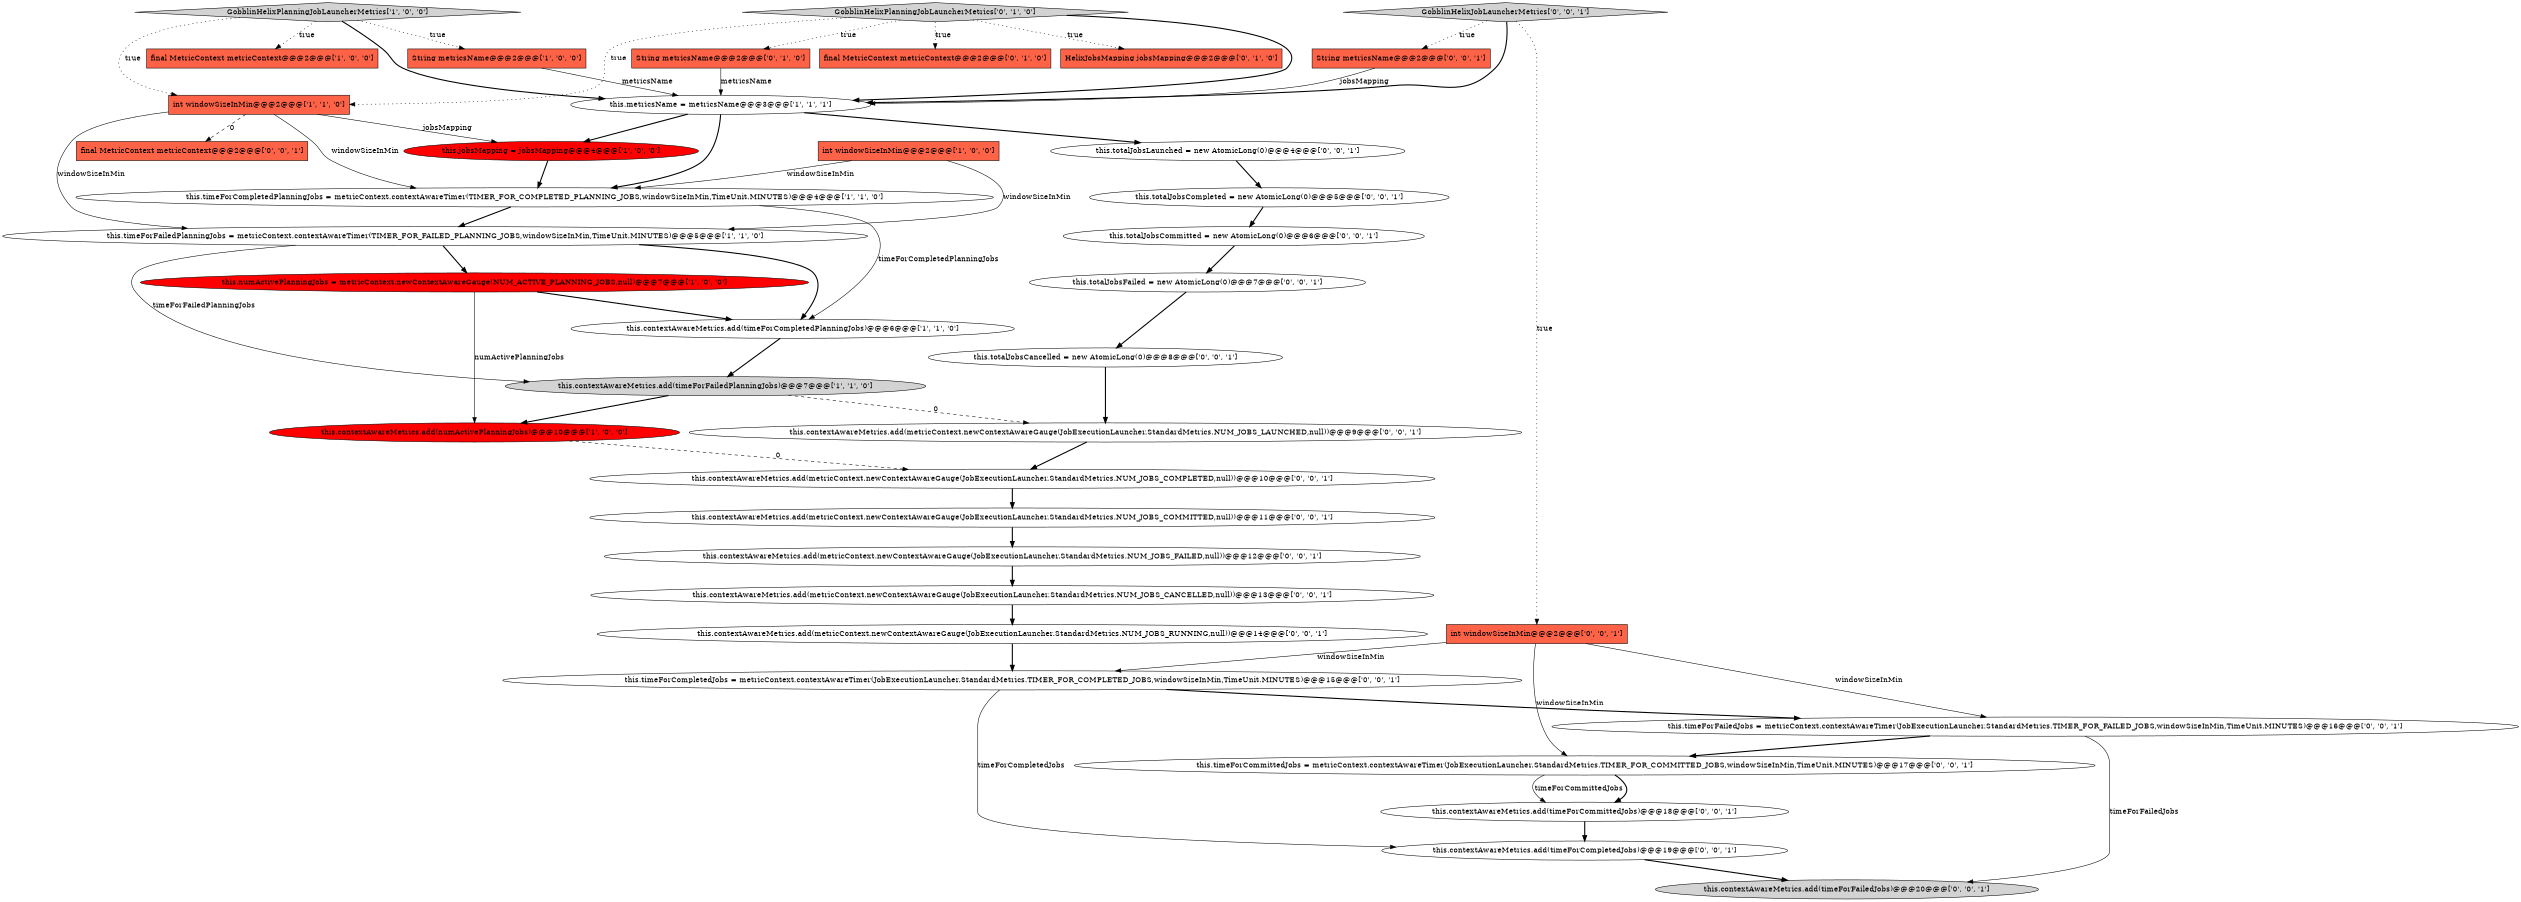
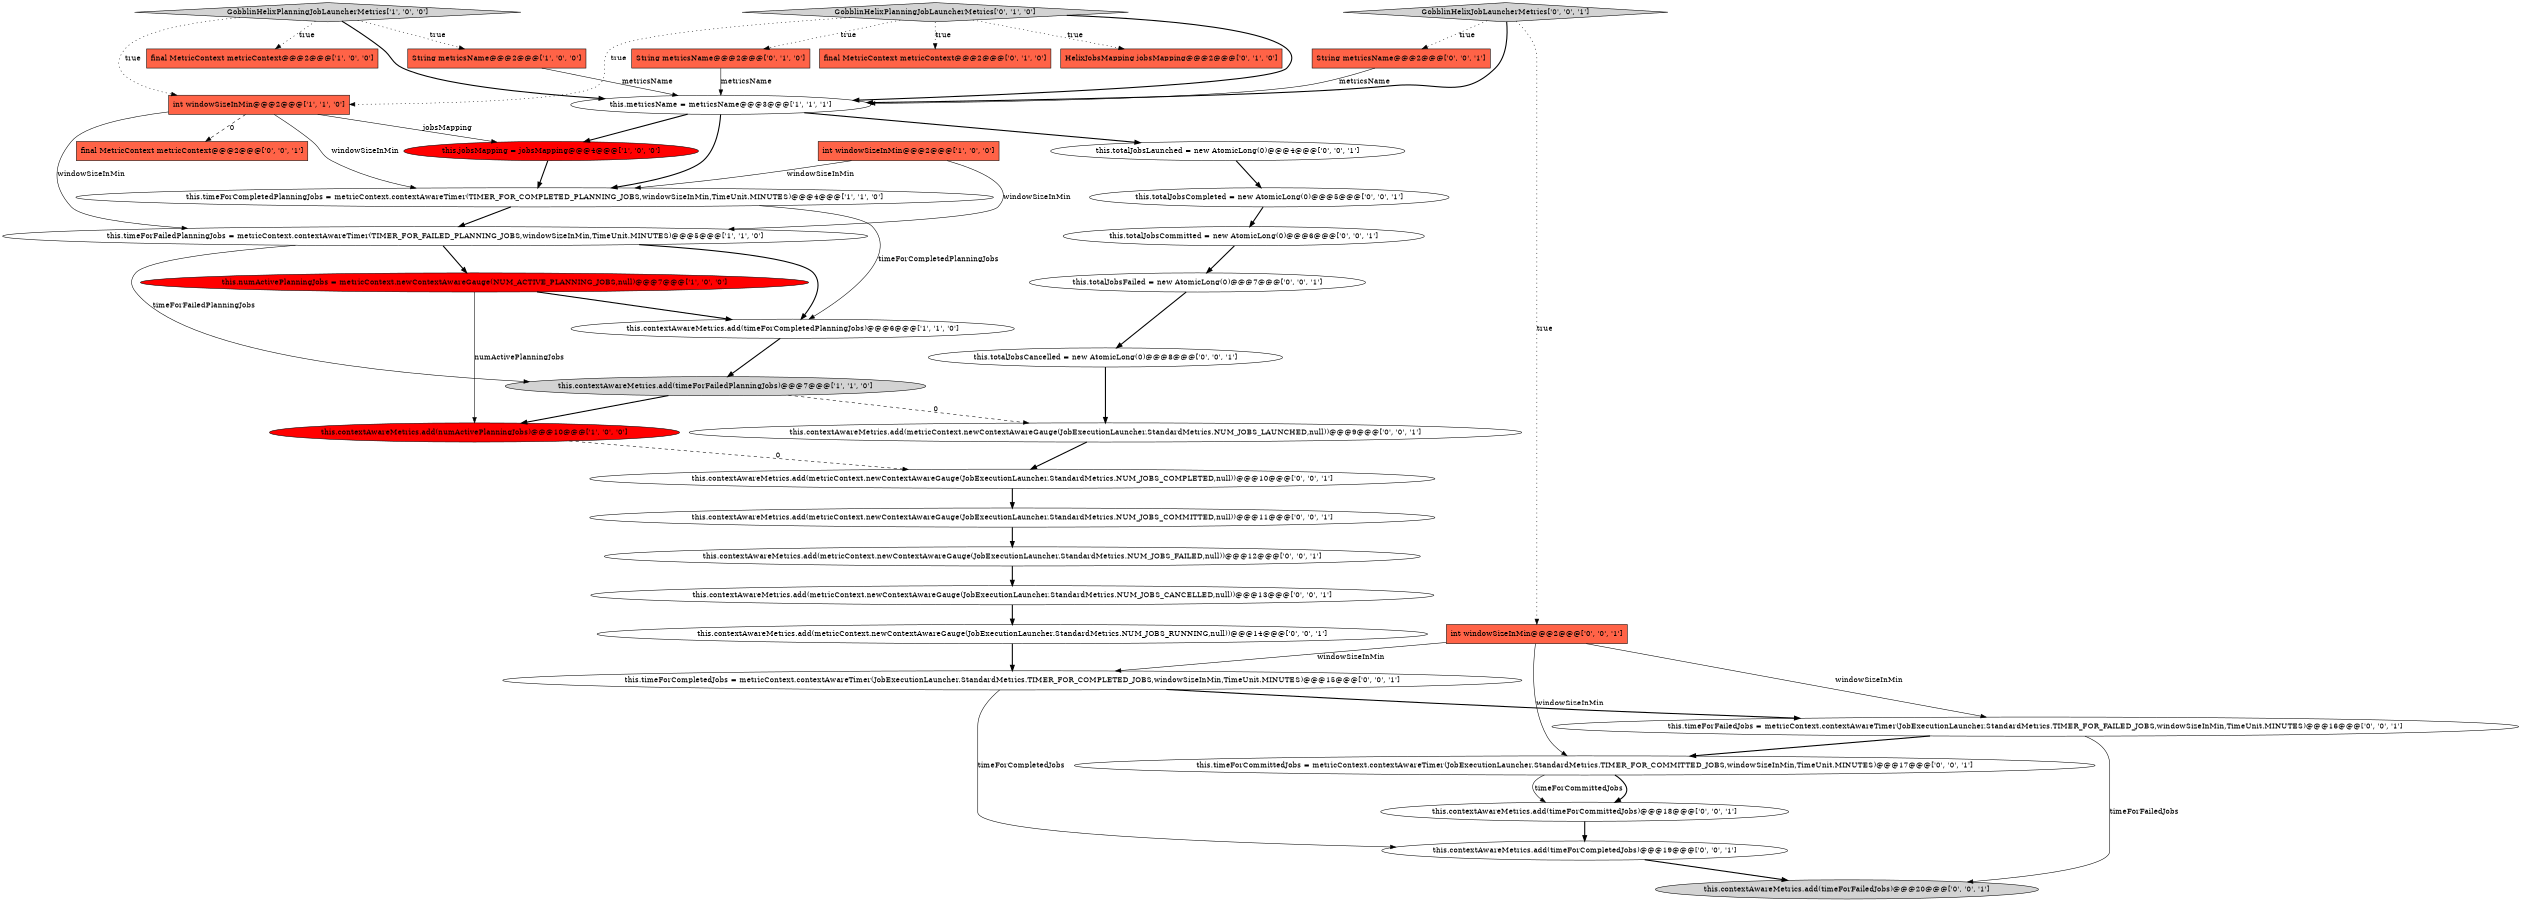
edge "String metricsName@@@2@@@['0', '0', '1']" -> "this.metricsName = metricsName@@@3@@@['1', '1', '1']": label "jobsMapping" -> "metricsName"
